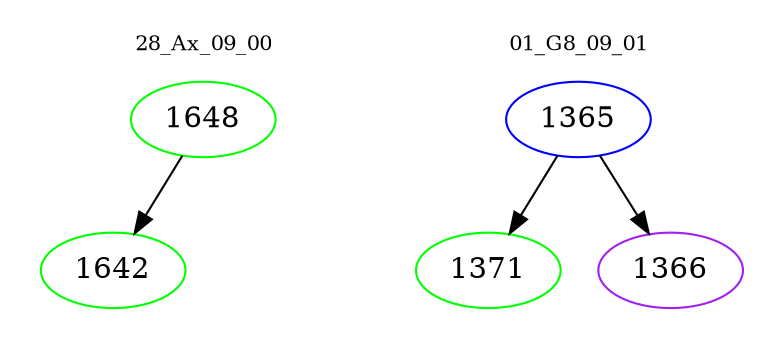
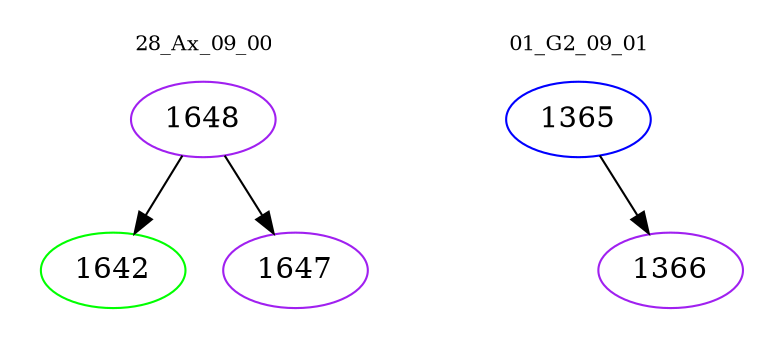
cluster "01_G8_09_01": label "01_G8_09_01" -> "01_G2_09_01"
node "1648": color green -> purple
node "1647": added
node "1371": removed
